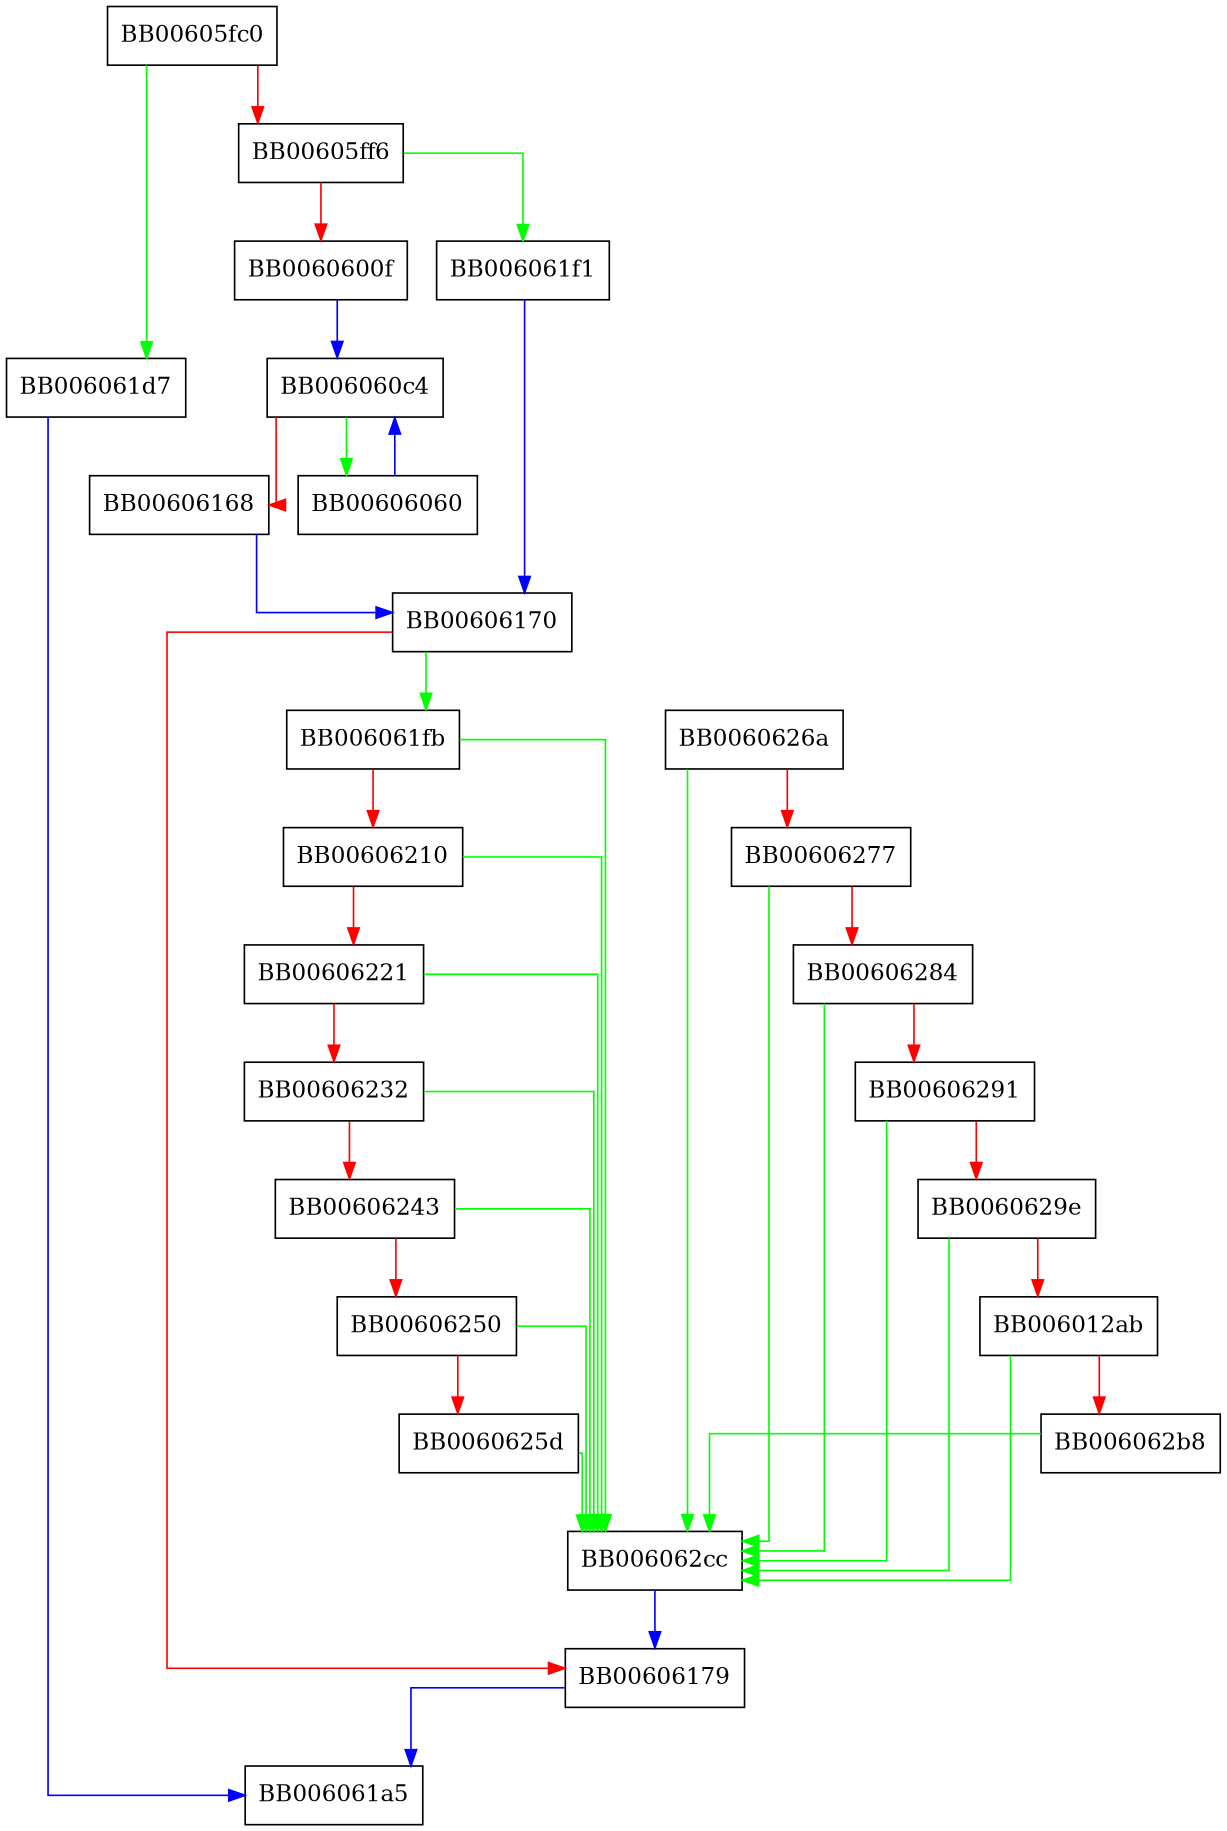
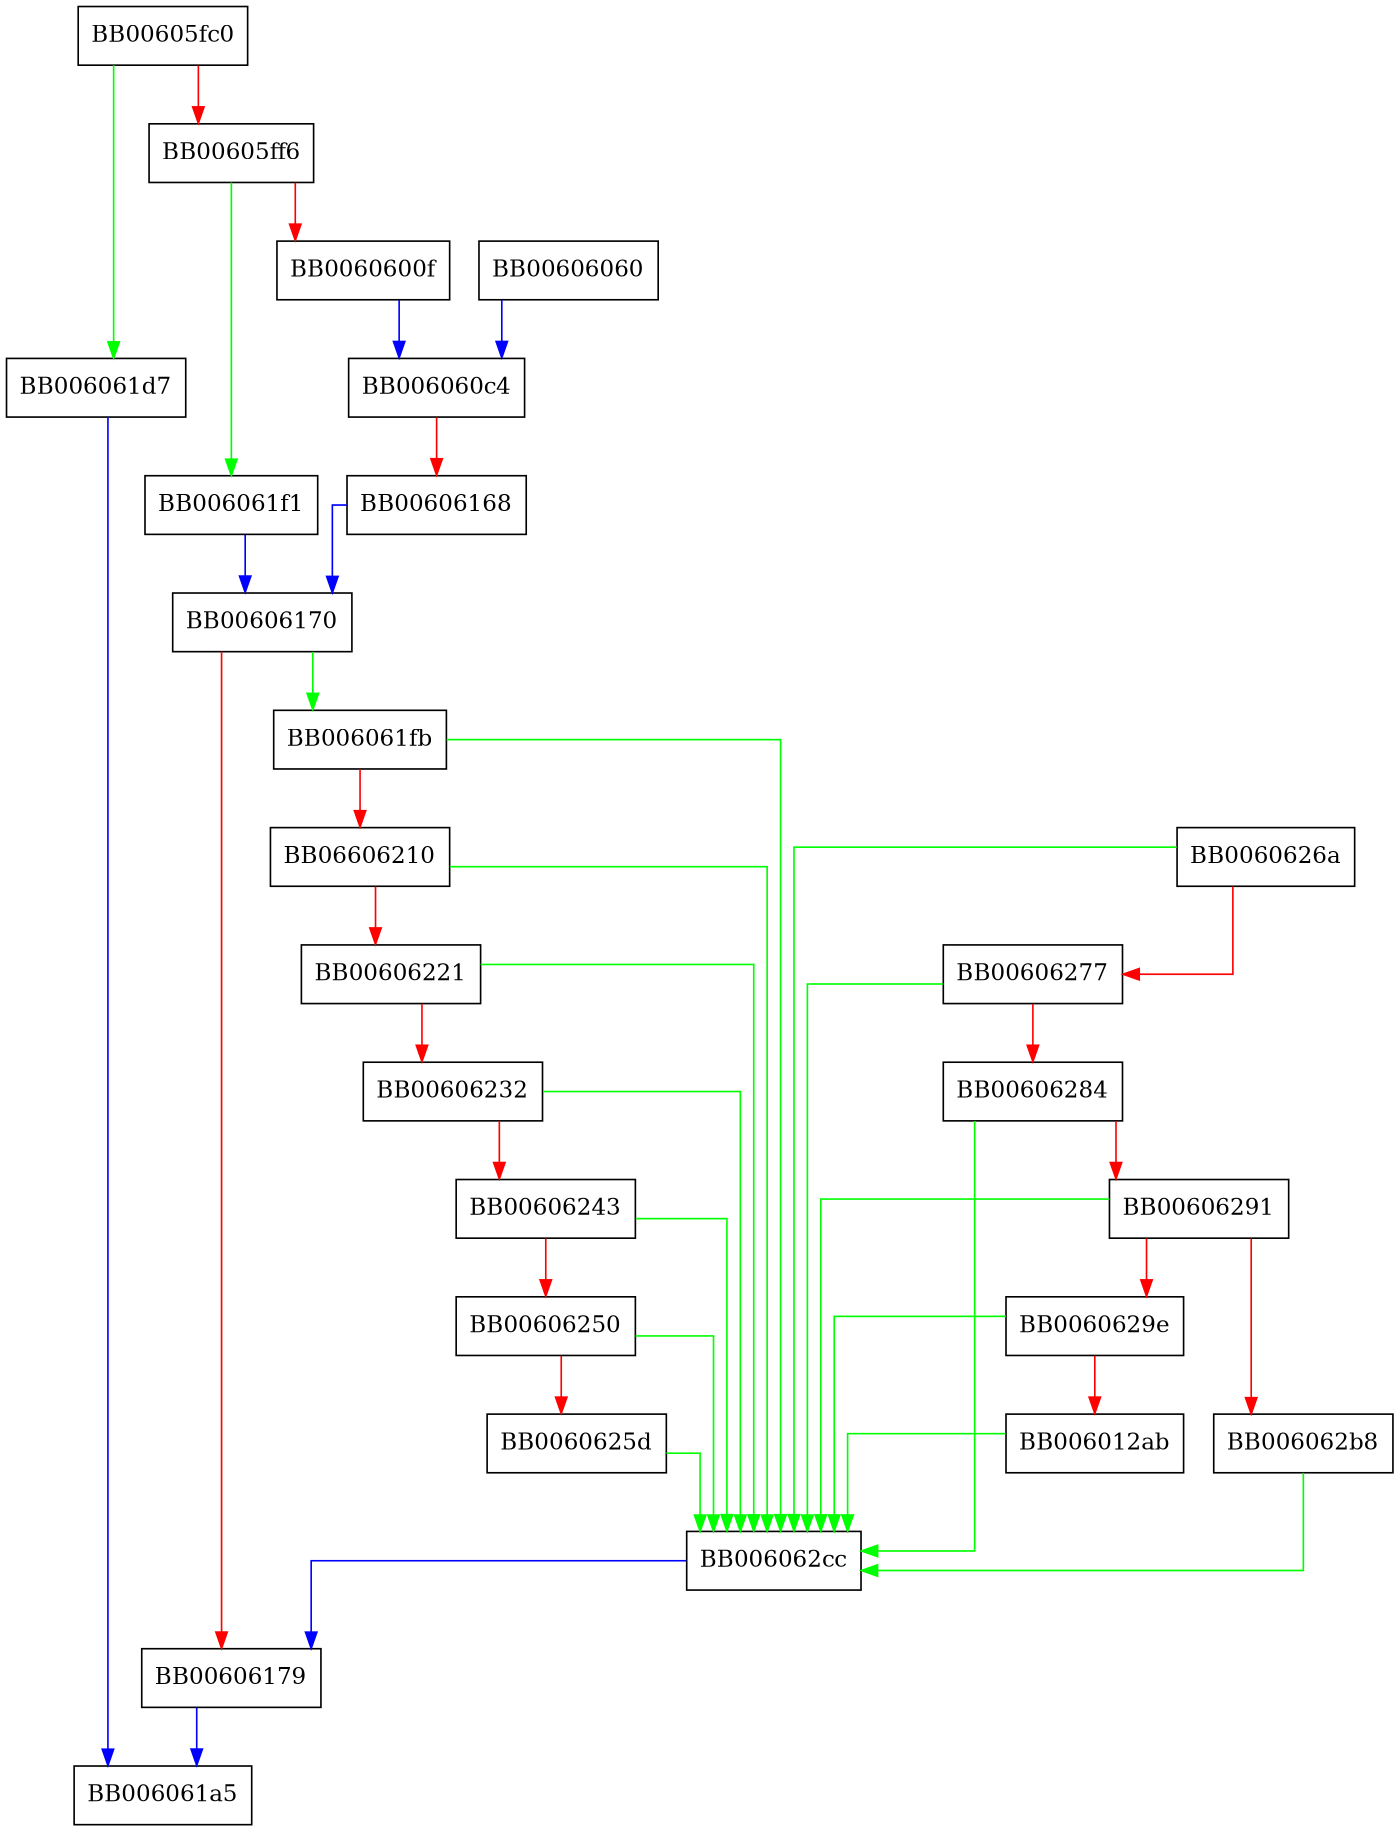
edge "BB006060c4" -> "BB00606060": removed
node "BB00606210": label "BB00606210" -> "BB06606210"
edge "BB006012ab" -> "BB006062b8": now "BB00606291" -> "BB006062b8"
